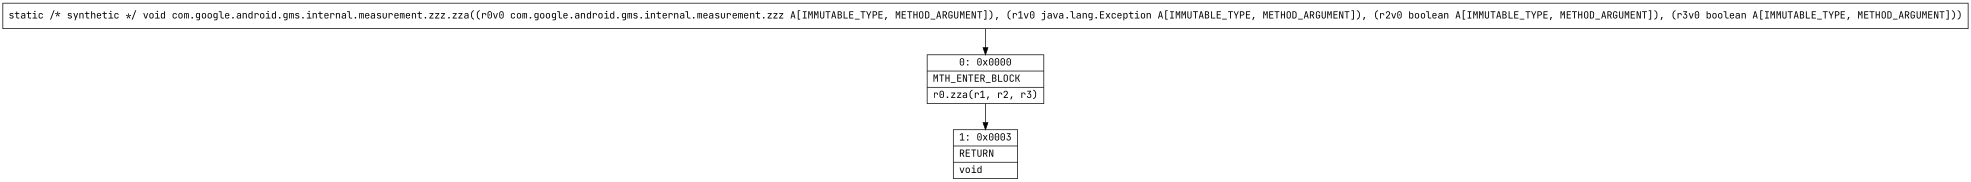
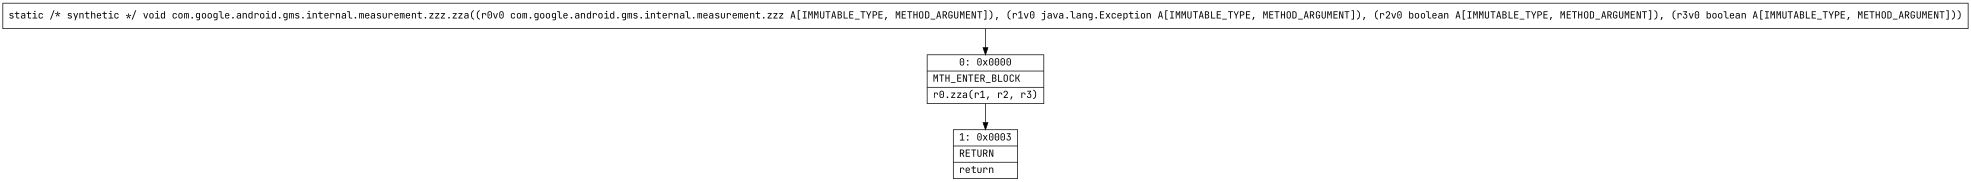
node "1: 0x0003": text "void" -> "return"
